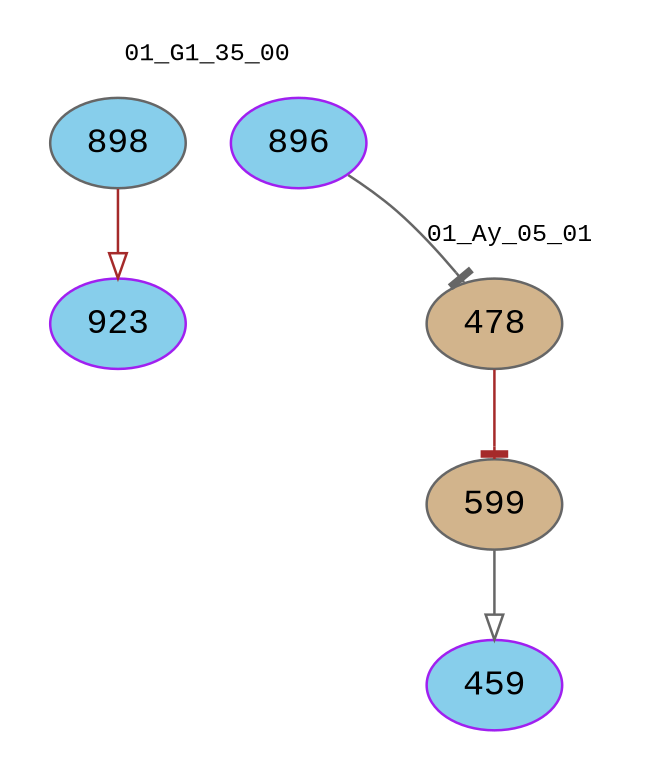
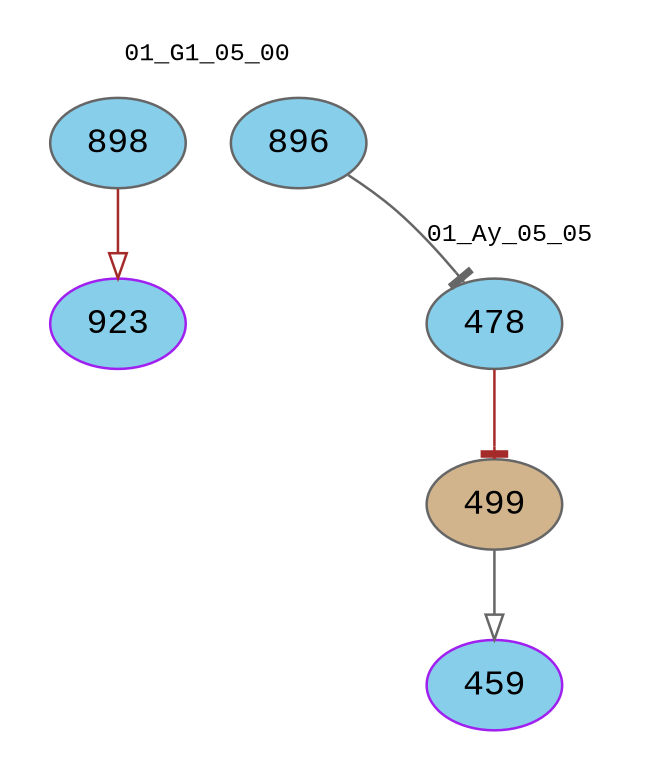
cluster "01_G1_35_00": label "01_G1_35_00" -> "01_G1_05_00"
node "896": color purple -> gray40
cluster "01_Ay_05_01": label "01_Ay_05_01" -> "01_Ay_05_05"
node "478": fillcolor tan -> skyblue
node "599": label "599" -> "499"
